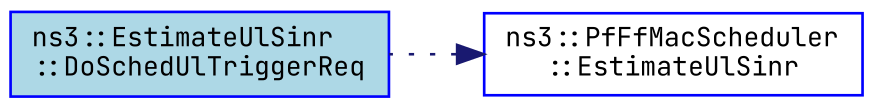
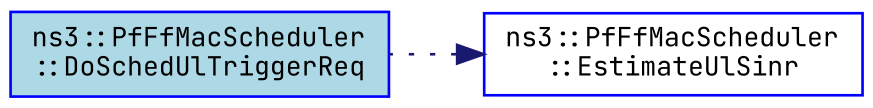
node "ns3::EstimateUlSinr ::DoSchedUlTriggerReq": label "ns3::EstimateUlSinr ::DoSchedUlTriggerReq" -> "ns3::PfFfMacScheduler ::DoSchedUlTriggerReq"
